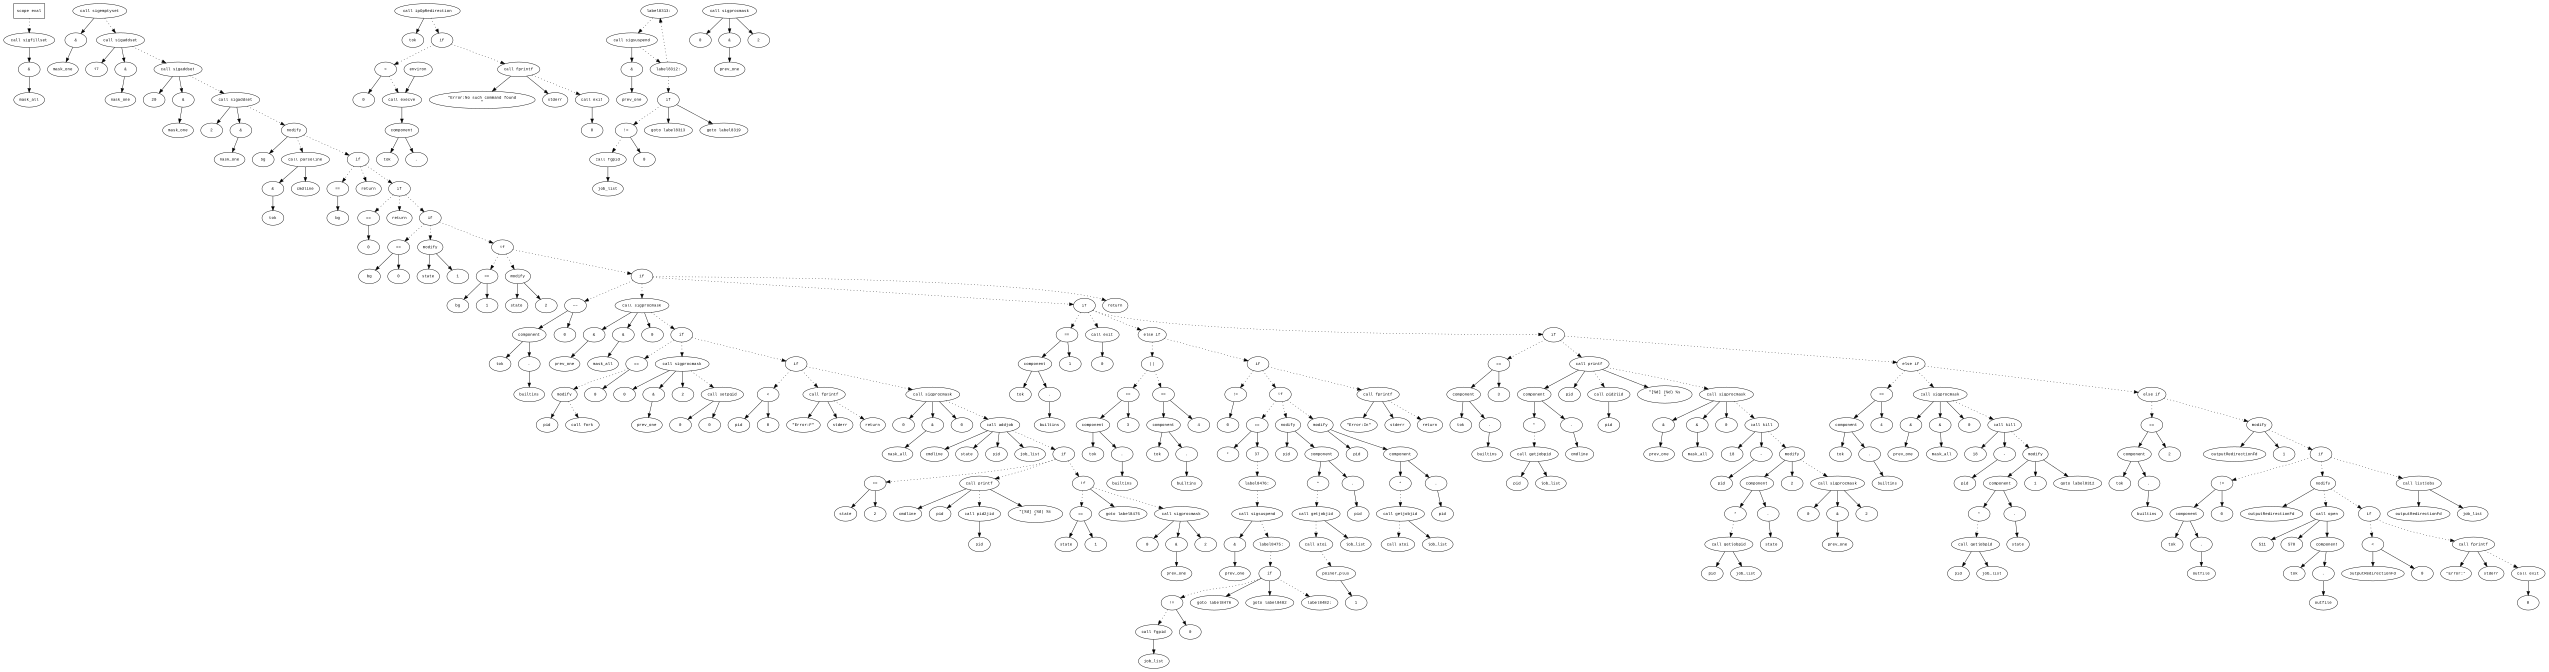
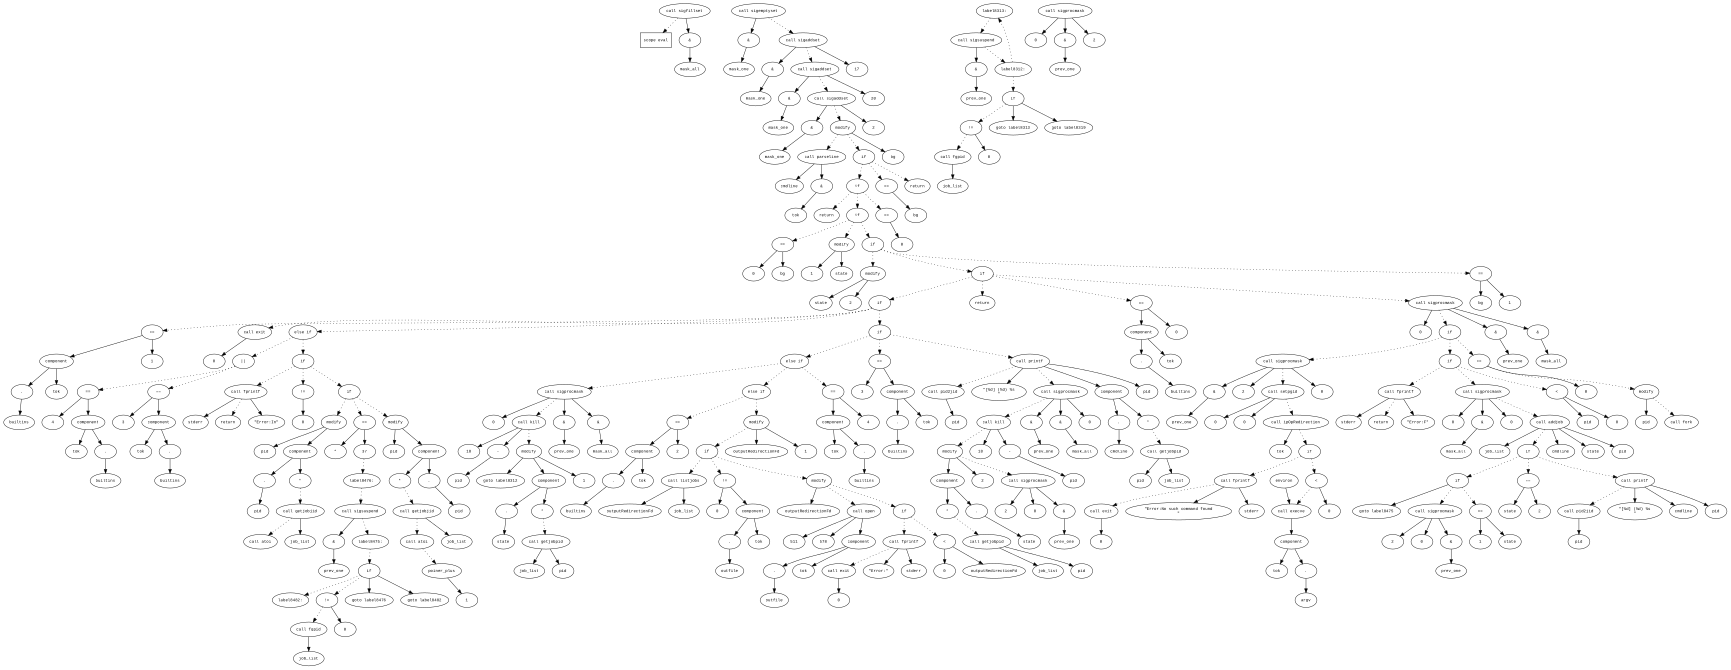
edge "scope eval" -> "call sigfillset": reversed
edge "call setpgid" -> "call ipOpRedirection": added
node "argv": added
